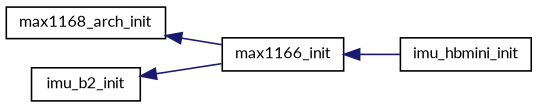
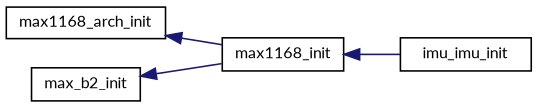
node "max1166_init": label "max1166_init" -> "max1168_init"
node "imu_hbmini_init": label "imu_hbmini_init" -> "imu_imu_init"
node "imu_b2_init": label "imu_b2_init" -> "max_b2_init"
